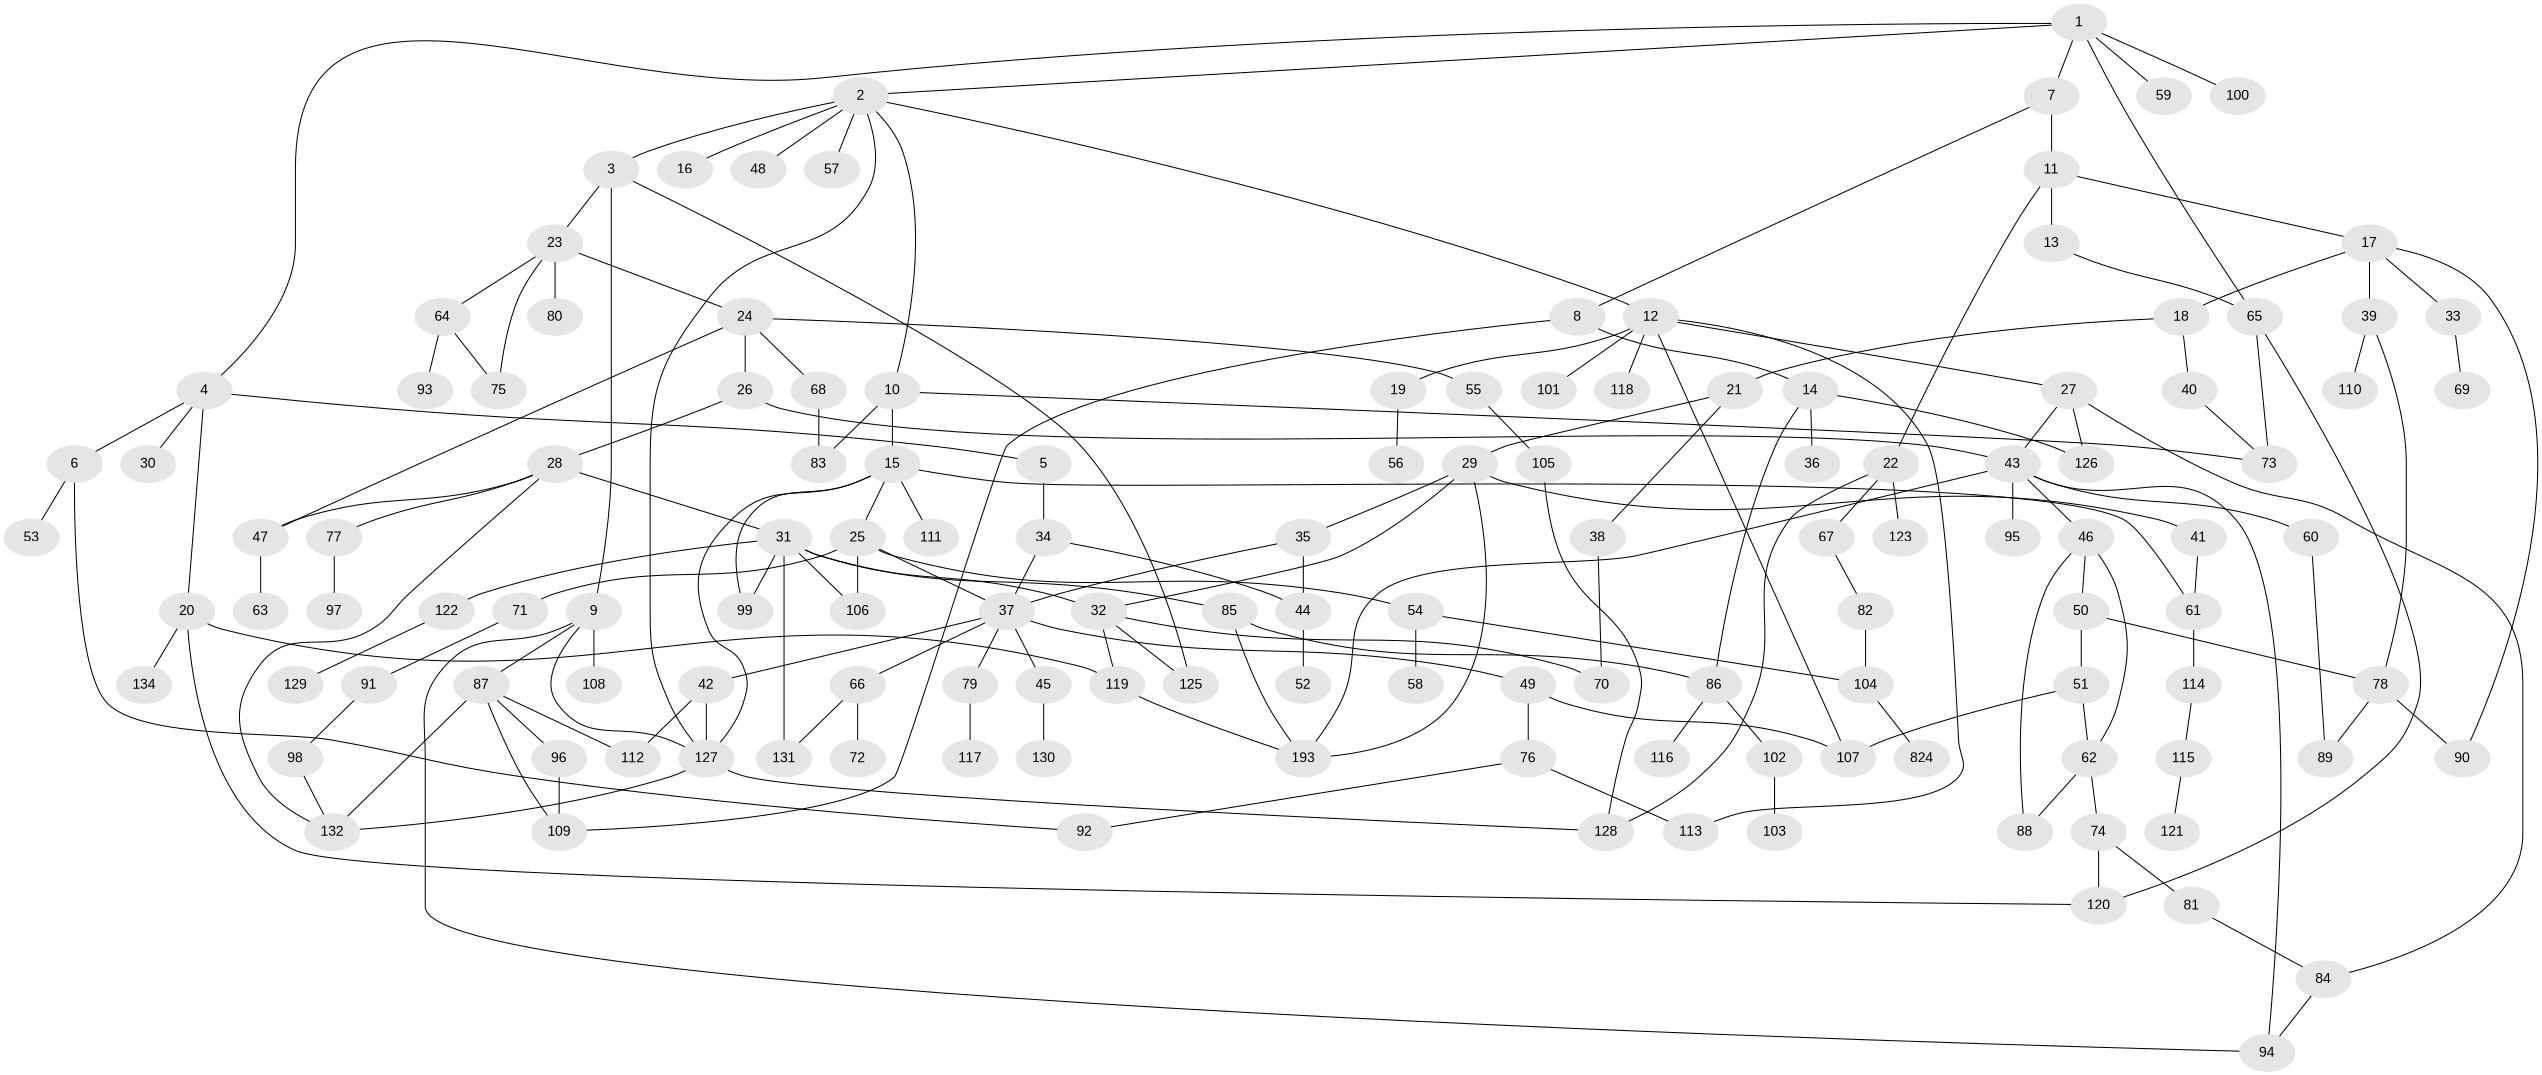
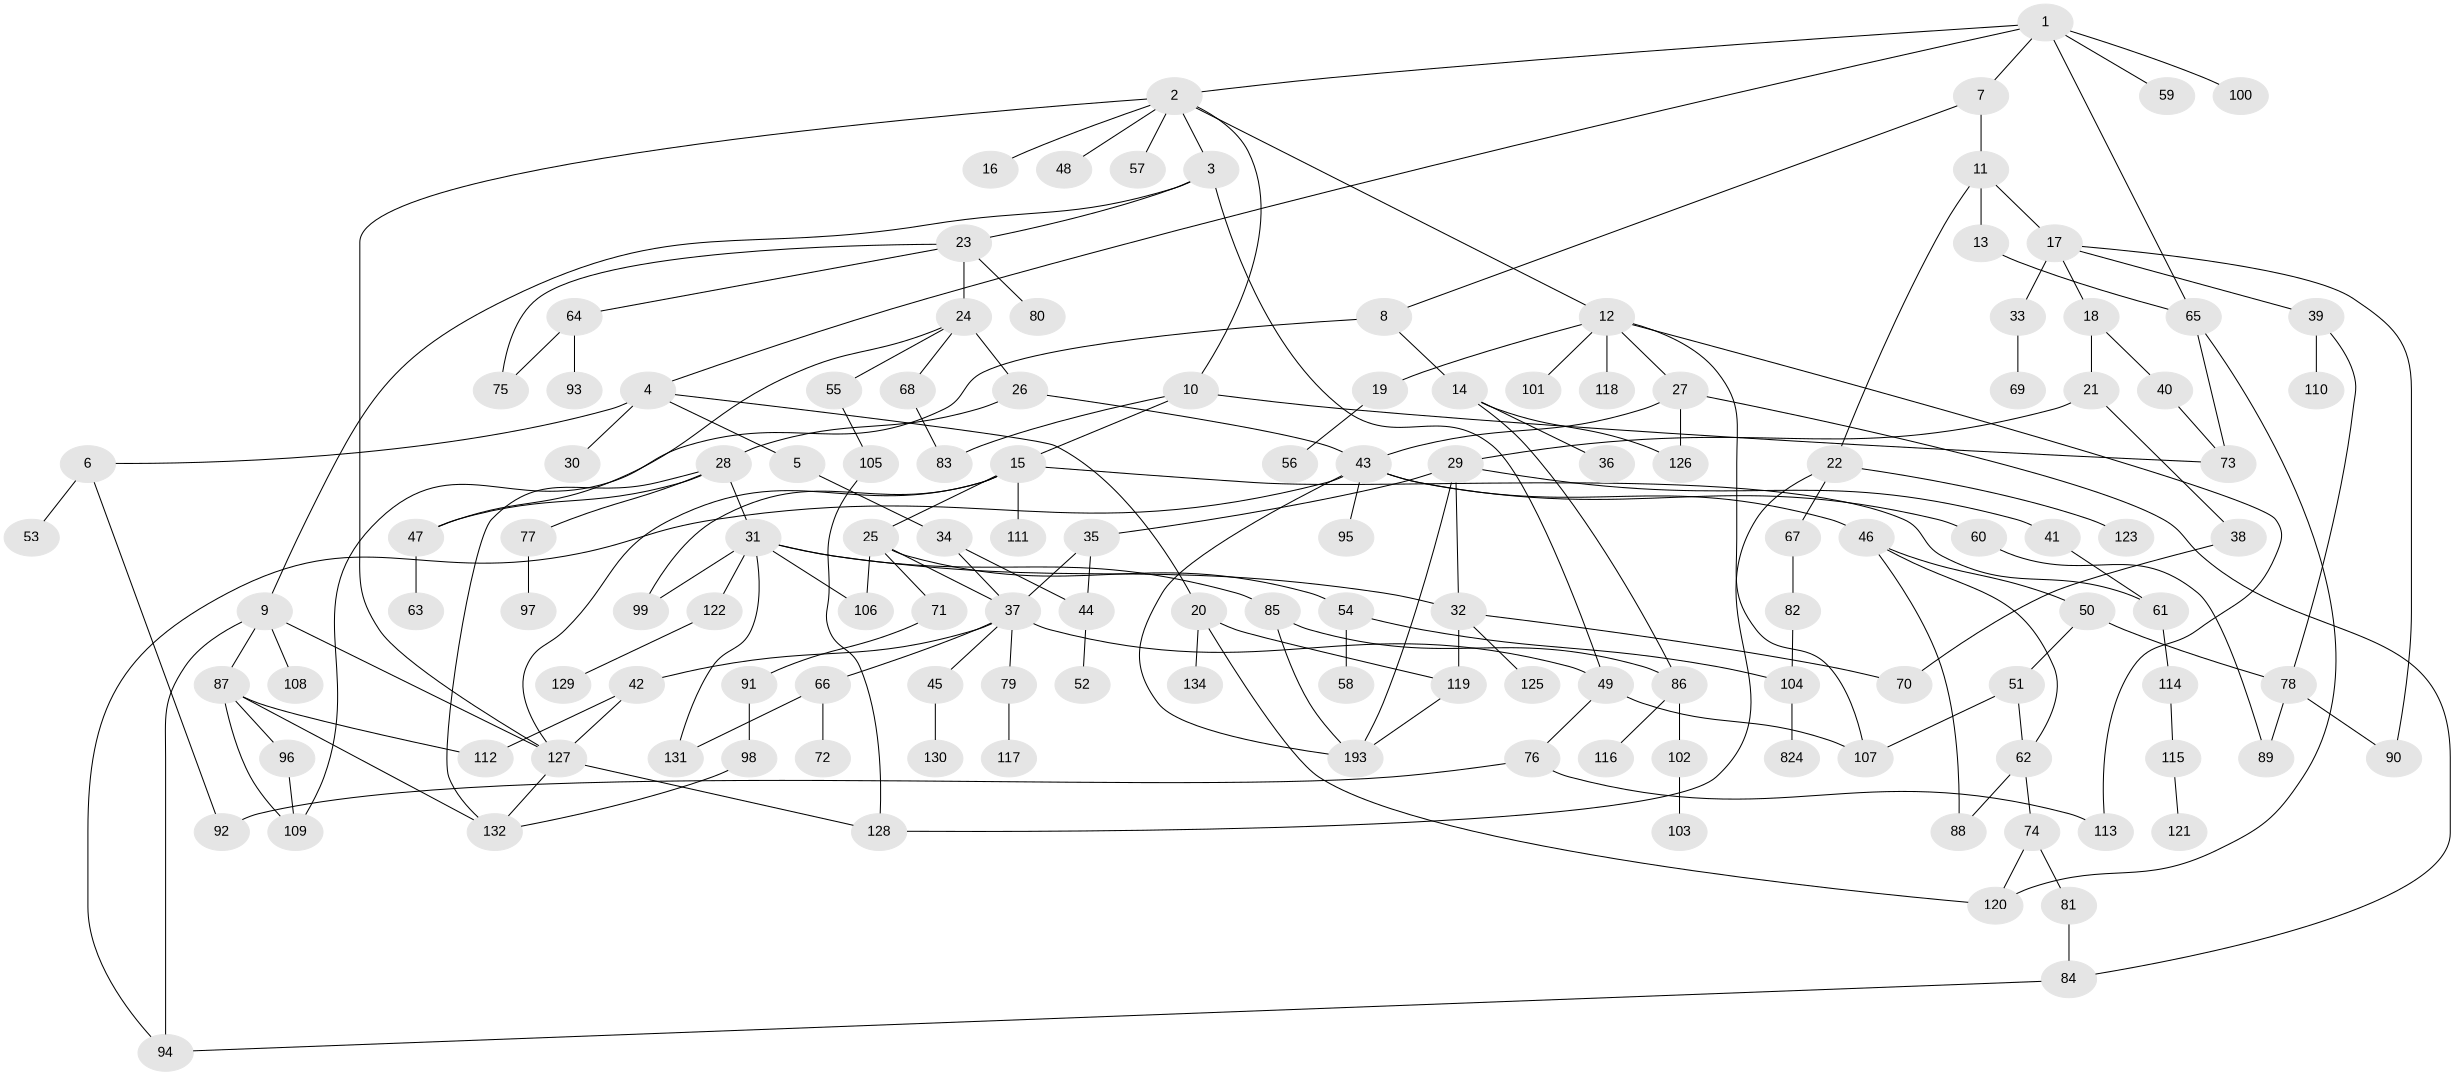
edge "3" -- "125": now "3" -- "49"
